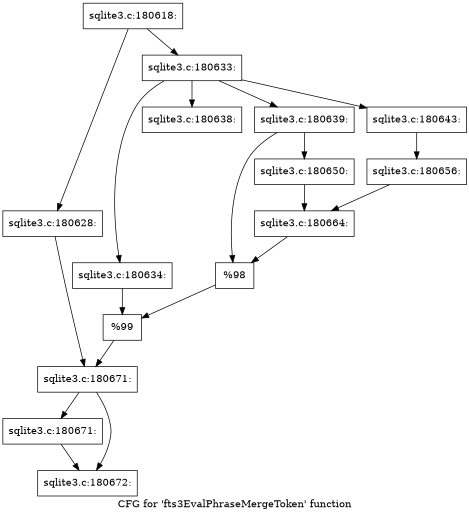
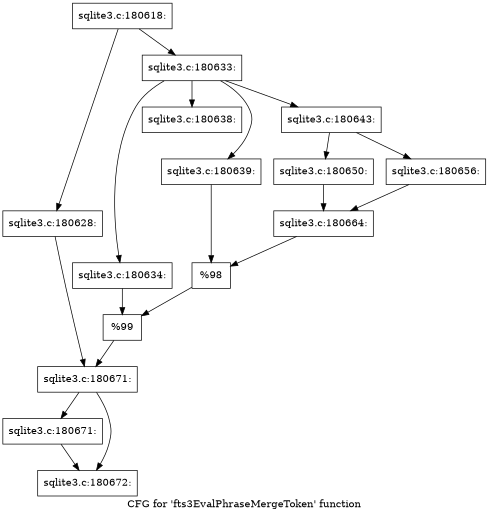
edge "sqlite3.c:180639:" -> "sqlite3.c:180650:": now "sqlite3.c:180643:" -> "sqlite3.c:180650:"
